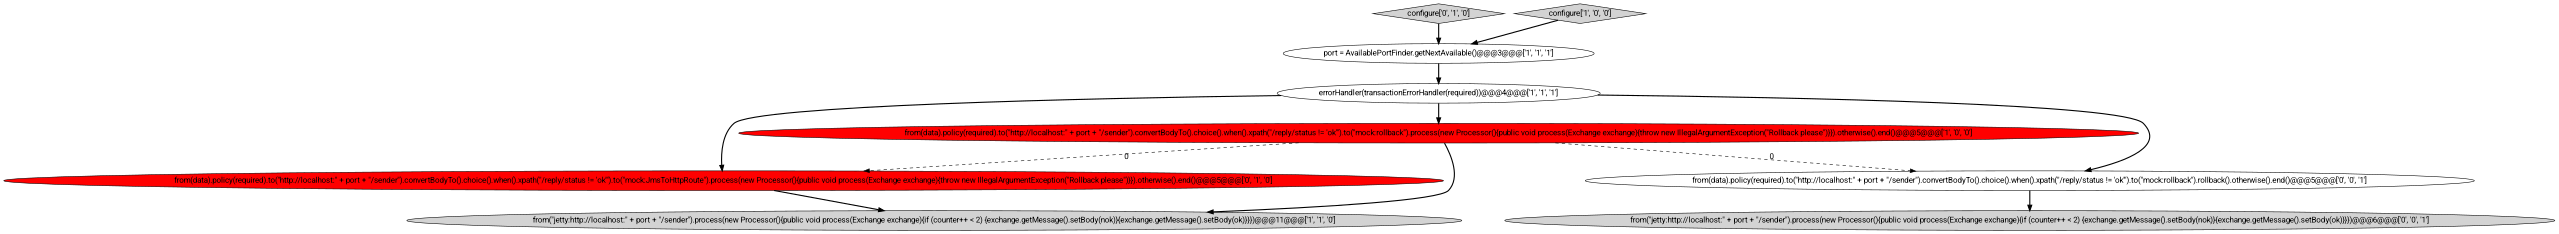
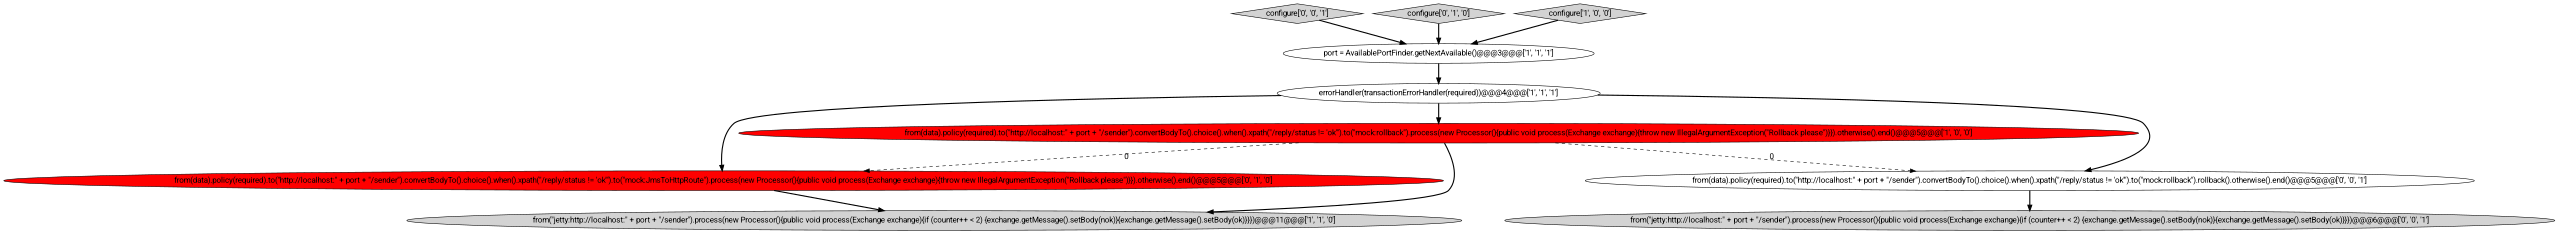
node "configure['0', '0', '1']": added
